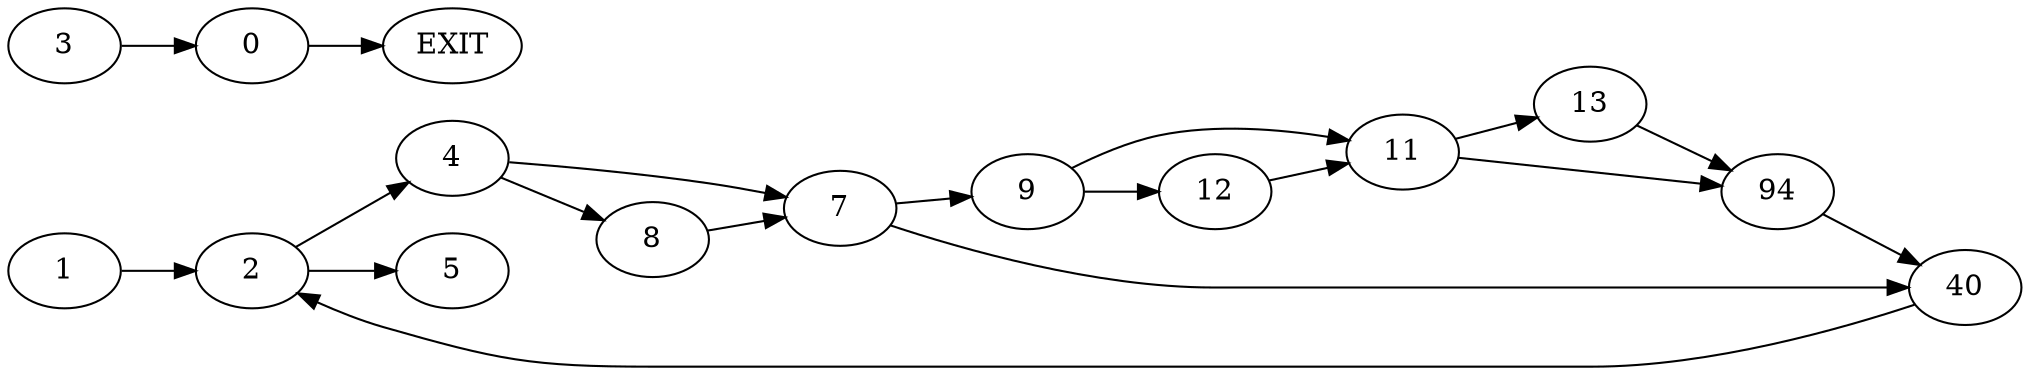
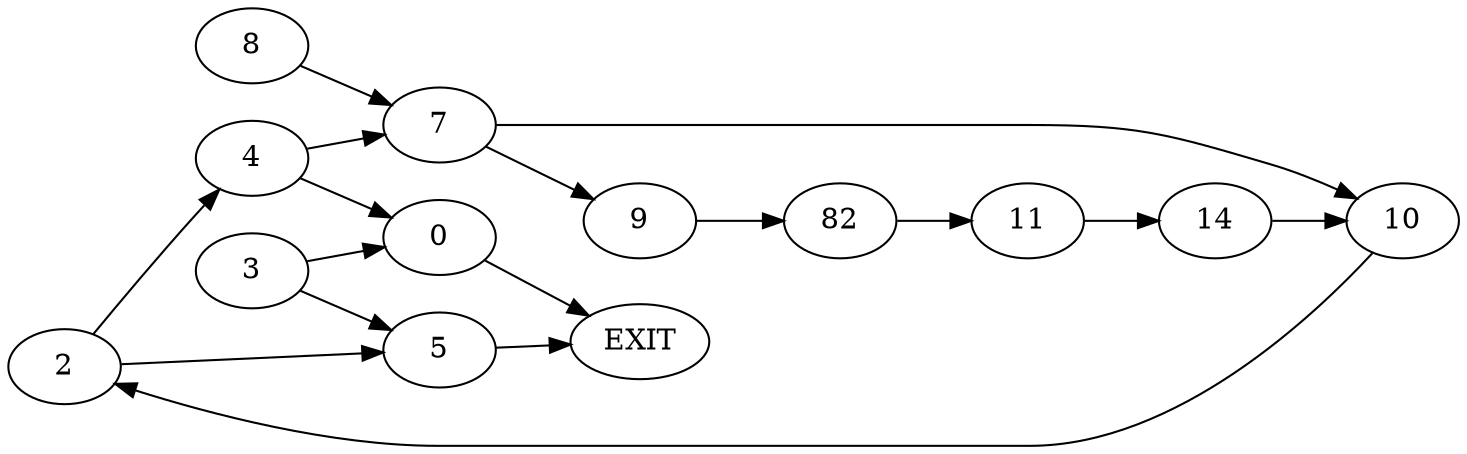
node "13": removed
edge "9" -> "11": removed
node "12": label "12" -> "82"
node "94": label "94" -> "14"
edge "4" -> "8": now "4" -> "0"
node "1": removed
node "40": label "40" -> "10"
edge "3" -> "5": added
edge "5" -> "EXIT": added
